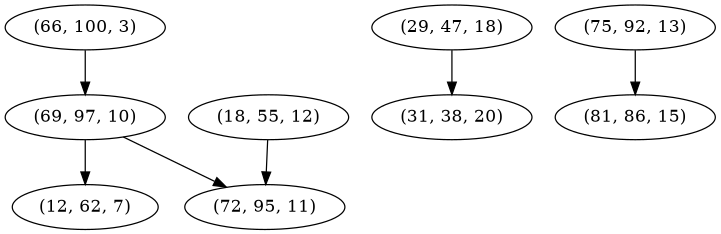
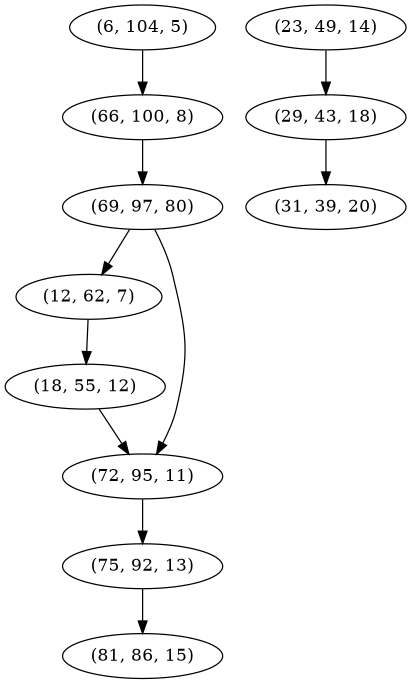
node "(66, 100, 3)": label "(66, 100, 3)" -> "(66, 100, 8)"
node "(6, 104, 5)": added
node "(23, 49, 14)": added
node "(29, 47, 18)": label "(29, 47, 18)" -> "(29, 43, 18)"
node "(69, 97, 10)": label "(69, 97, 10)" -> "(69, 97, 80)"
node "(31, 38, 20)": label "(31, 38, 20)" -> "(31, 39, 20)"
edge "(12, 62, 7)" -> "(18, 55, 12)": added
edge "(72, 95, 11)" -> "(75, 92, 13)": added
